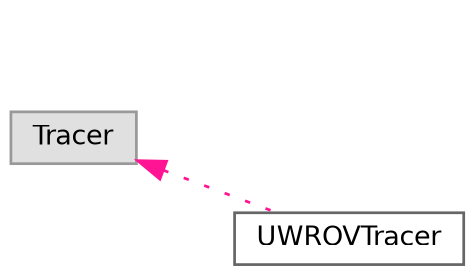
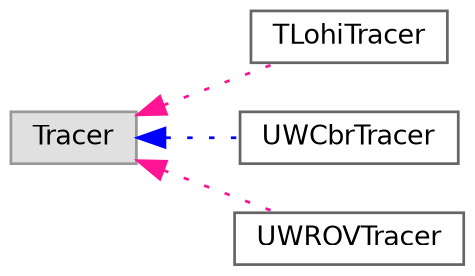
node "TLohiTracer": added
node "UWCbrTracer": added
